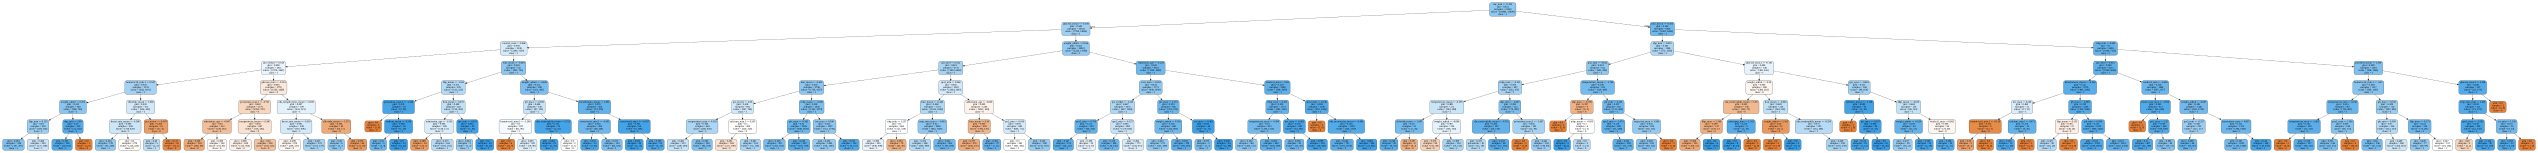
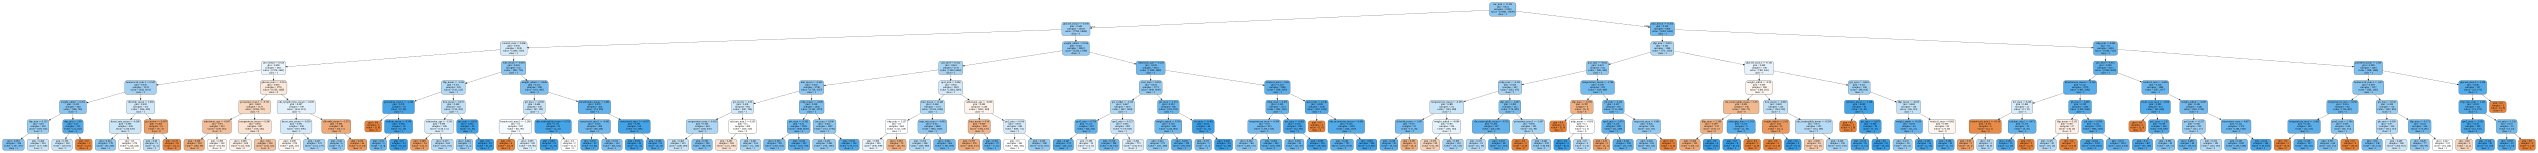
node "gini = 0.195 samples = 120 value = [20, 163] class = 1": fillcolor #51a9e8 -> #cbe5f8
node "gini = 0.475 samples = 164 value = [105, 165] sodium = 1": label "gini = 0.475 samples = 164 value = [105, 165] sodium = 1" -> "gini = 0.475 samples = 164 value = [105, 165] class = 1"
node "gini = 0.471 potassium = 19 value = [11, 18] class = 1": label "gini = 0.471 potassium = 19 value = [11, 18] class = 1" -> "gini = 0.471 samples = 19 value = [11, 18] class = 1"
node "gini = 0.32 samples = 3 value = [4, 1] class = 0": added
node "gini = 0.469 samples = 24 value = [25, 15] class = 0": added
node "gini = 0.0 samples = 4 value = [9, 0] class = 0": fillcolor #e58139 -> #b3d9f5
node "gini = 0.472 samples = 185 value = [118, 192] class = 1": added
